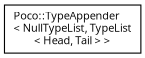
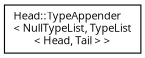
node "Poco::TypeAppender < NullTypeList, TypeList < Head, Tail > >": label "Poco::TypeAppender < NullTypeList, TypeList < Head, Tail > >" -> "Head::TypeAppender < NullTypeList, TypeList < Head, Tail > >"
